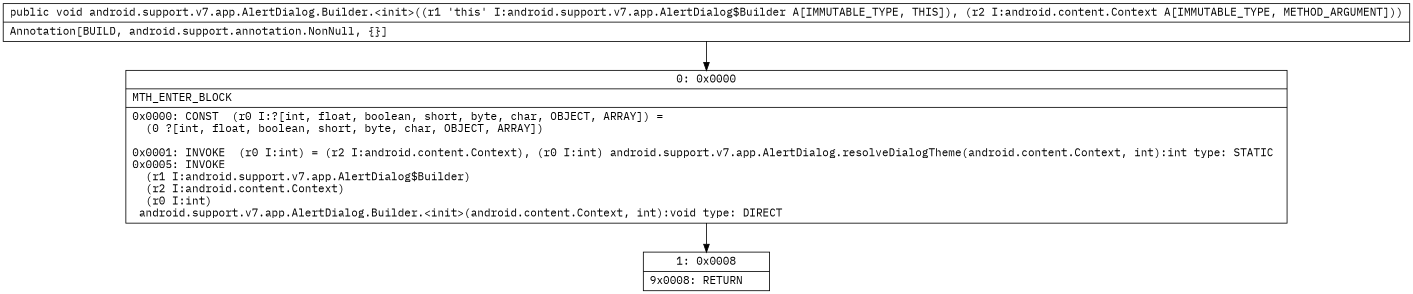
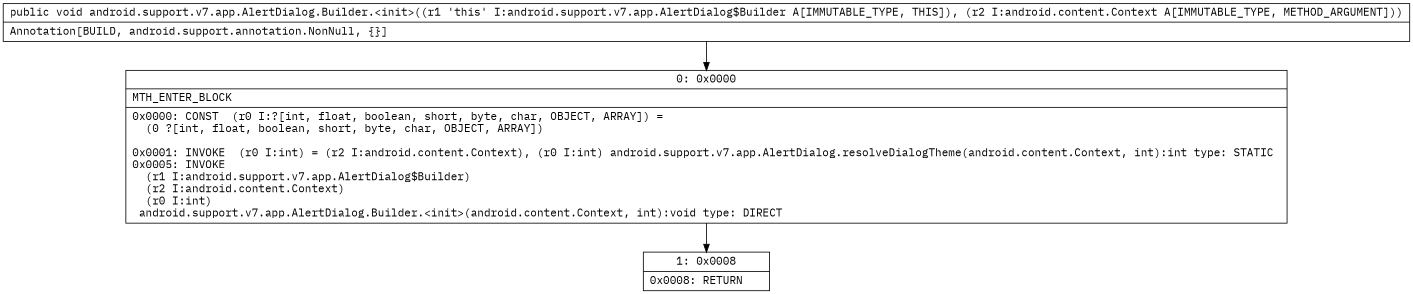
node "1: 0x0008": text "9x0008: RETURN" -> "0x0008: RETURN"
